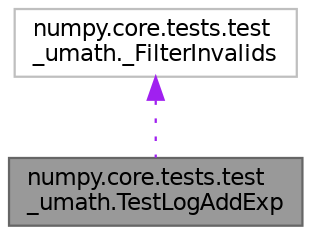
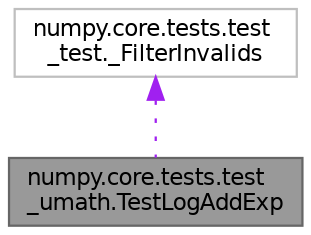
node "numpy.core.tests.test _umath._FilterInvalids": label "numpy.core.tests.test _umath._FilterInvalids" -> "numpy.core.tests.test _test._FilterInvalids"
